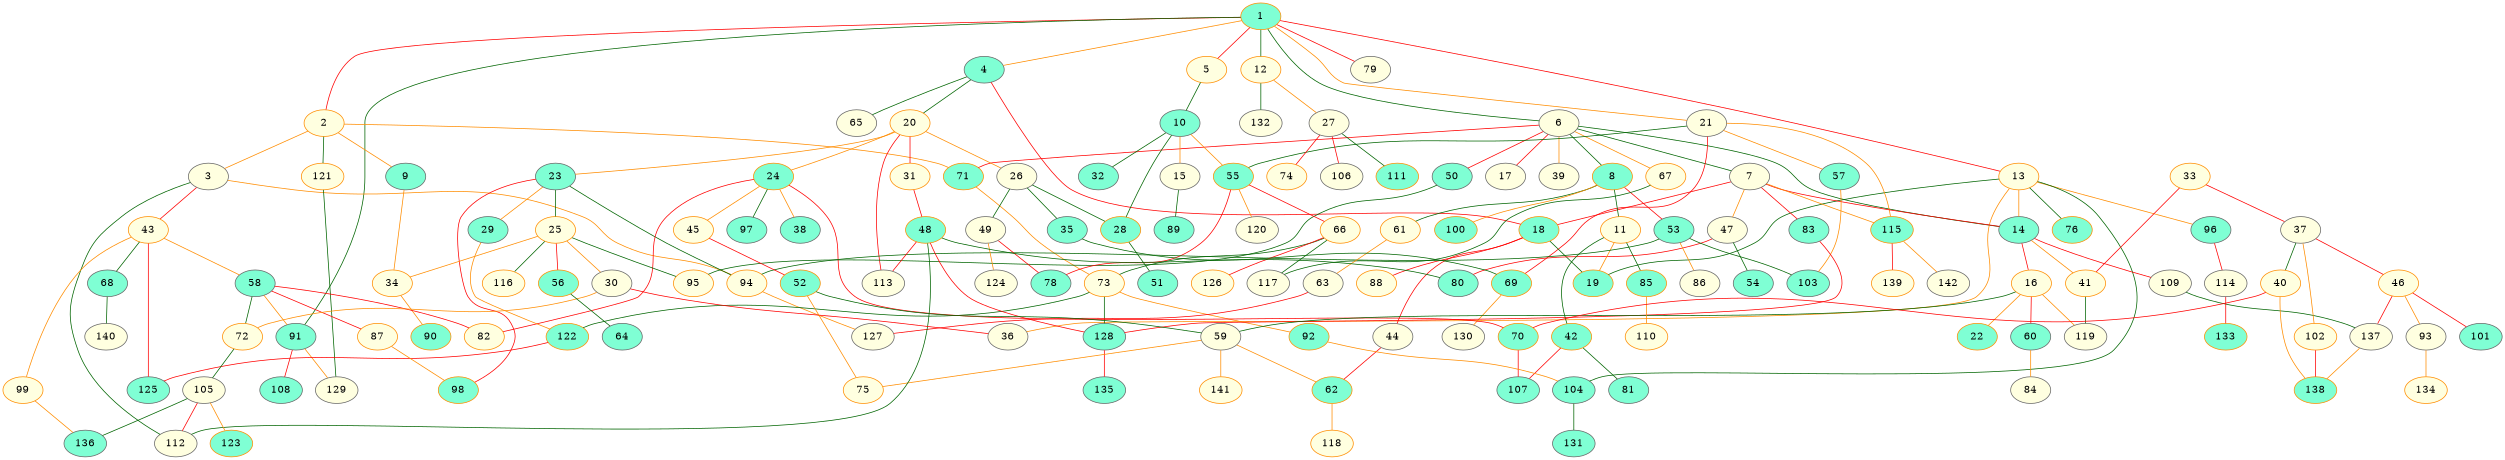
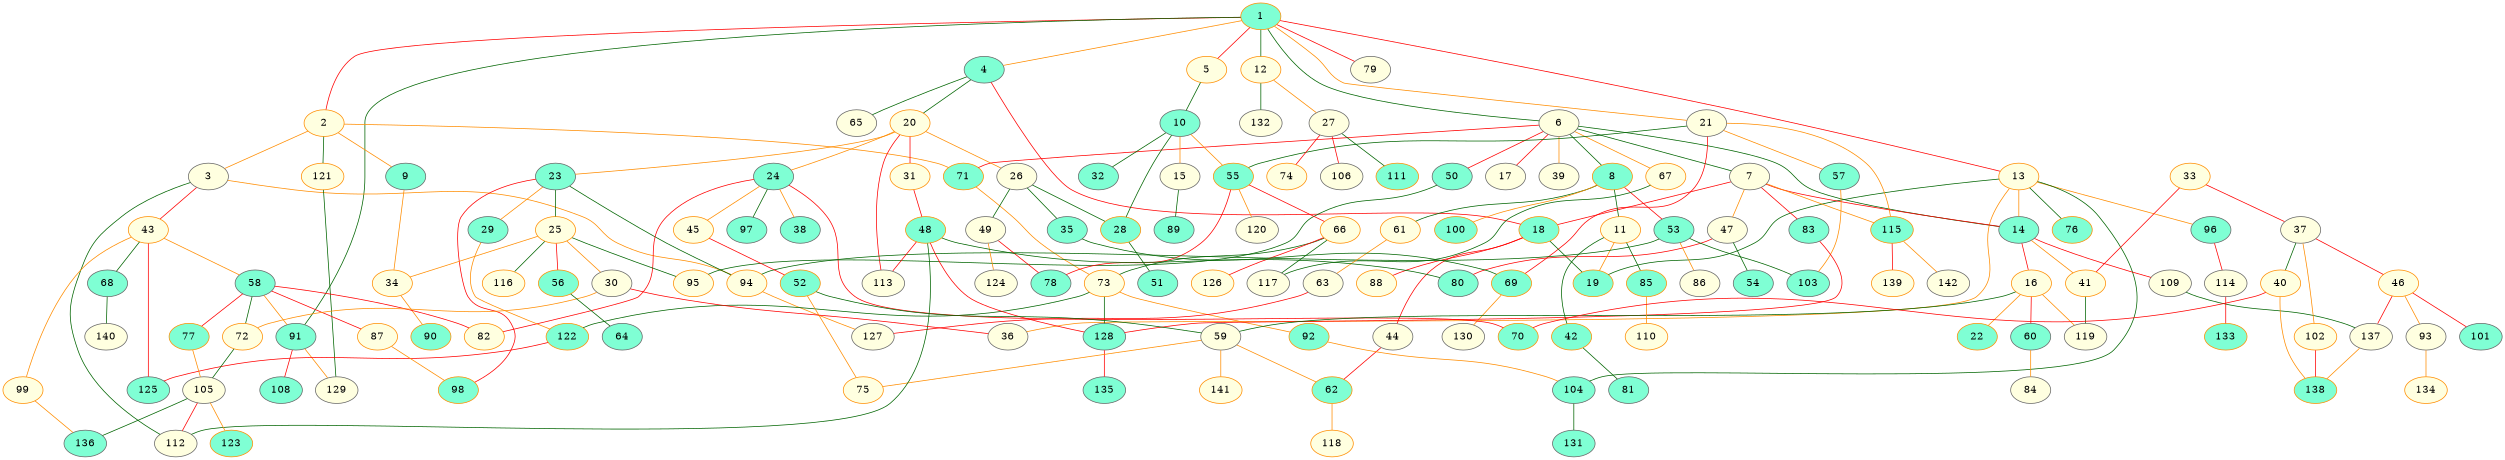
node "24": color darkorange -> gray40
node "77": added
node "107": removed
